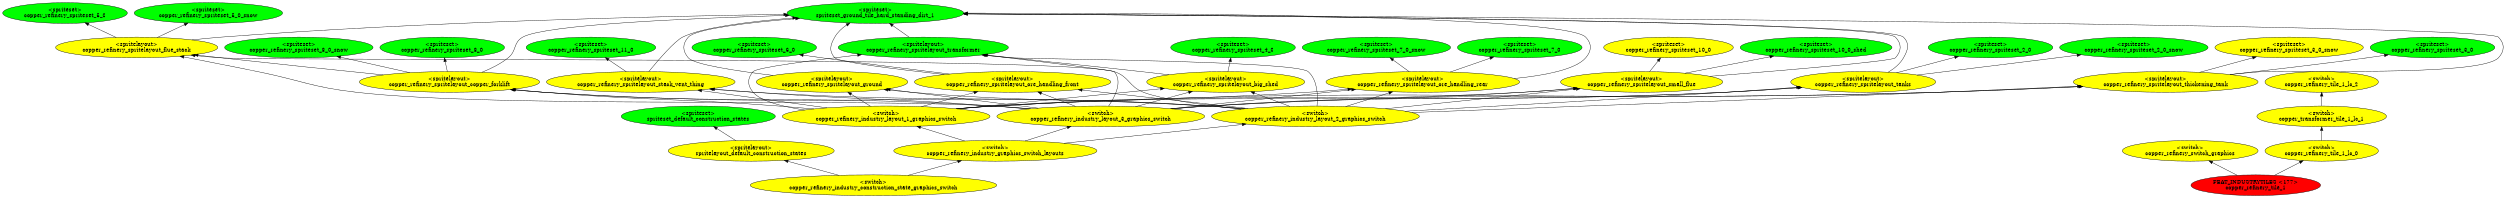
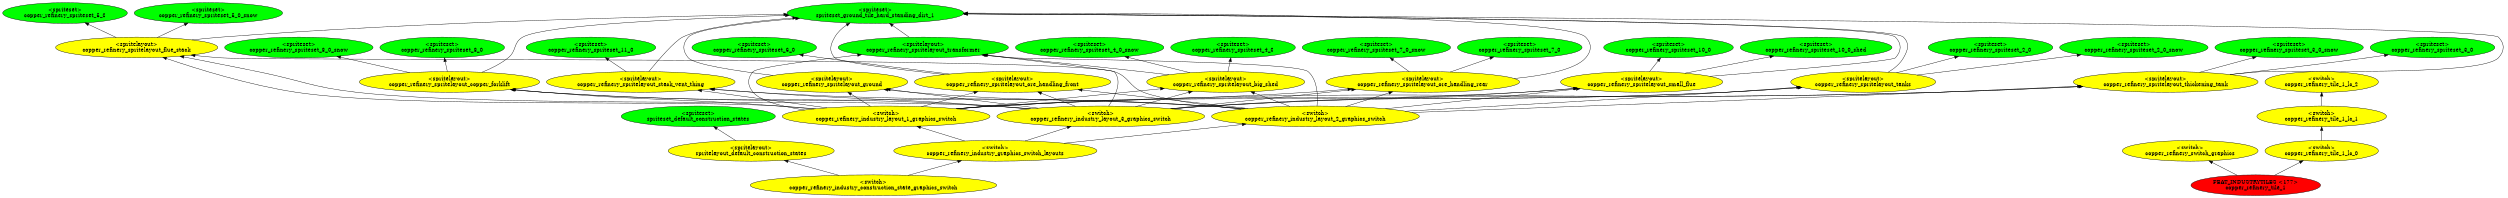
node "<spriteset> copper_refinery_spriteset_4_0_snow": added
node "<spriteset> copper_refinery_spriteset_10_0": fillcolor yellow -> green
node "<spriteset> copper_refinery_spriteset_3_0_snow": fillcolor yellow -> green
edge "<spritelayout> copper_refinery_spritelayout_copper_forklift" -> "<spritelayout> copper_refinery_spritelayout_flue_stack": now "<switch> copper_refinery_industry_layout_1_graphics_switch" -> "<spritelayout> copper_refinery_spritelayout_flue_stack"
node "<switch> copper_transformer_tile_1_lc_1": label "<switch> copper_transformer_tile_1_lc_1" -> "<switch> copper_refinery_tile_1_lc_1"
